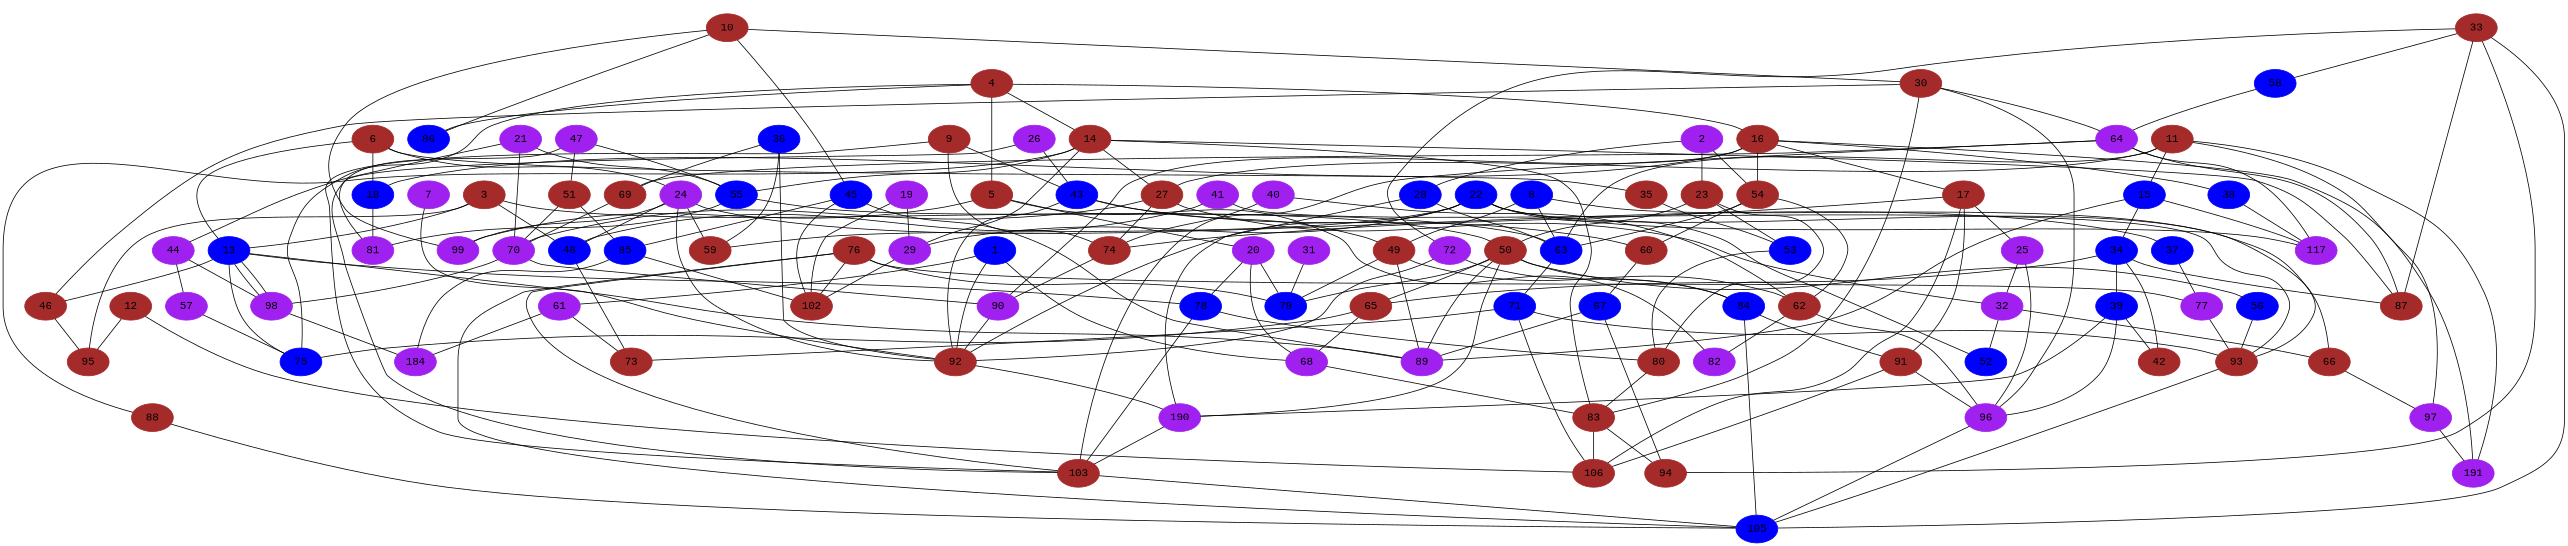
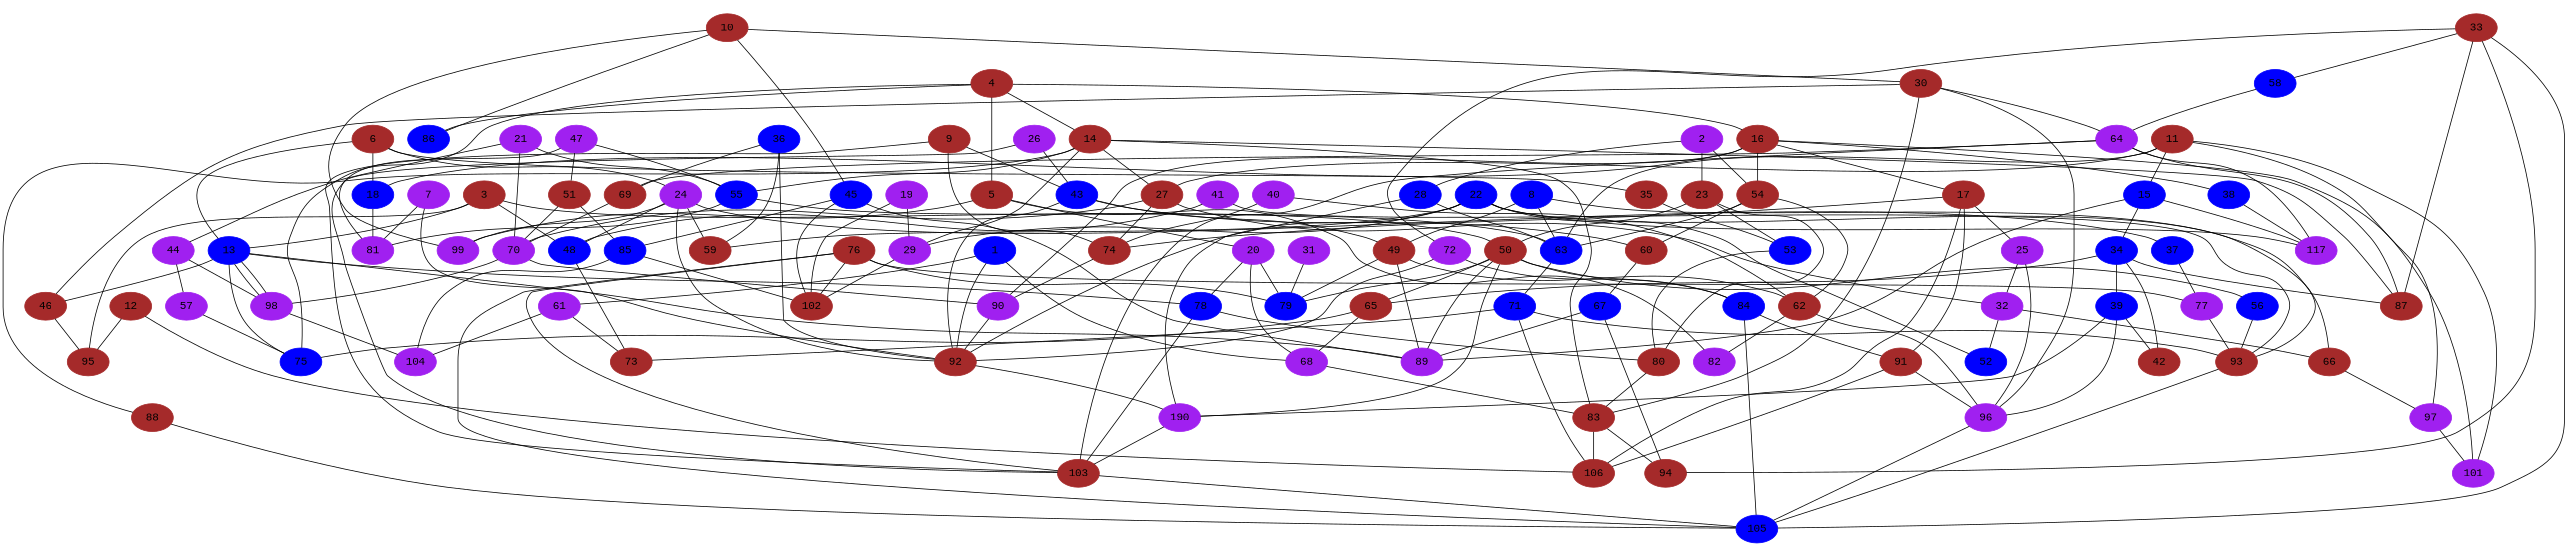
edge "7" -- "81": added
node "184": label "184" -> "104"
node "191": label "191" -> "101"
